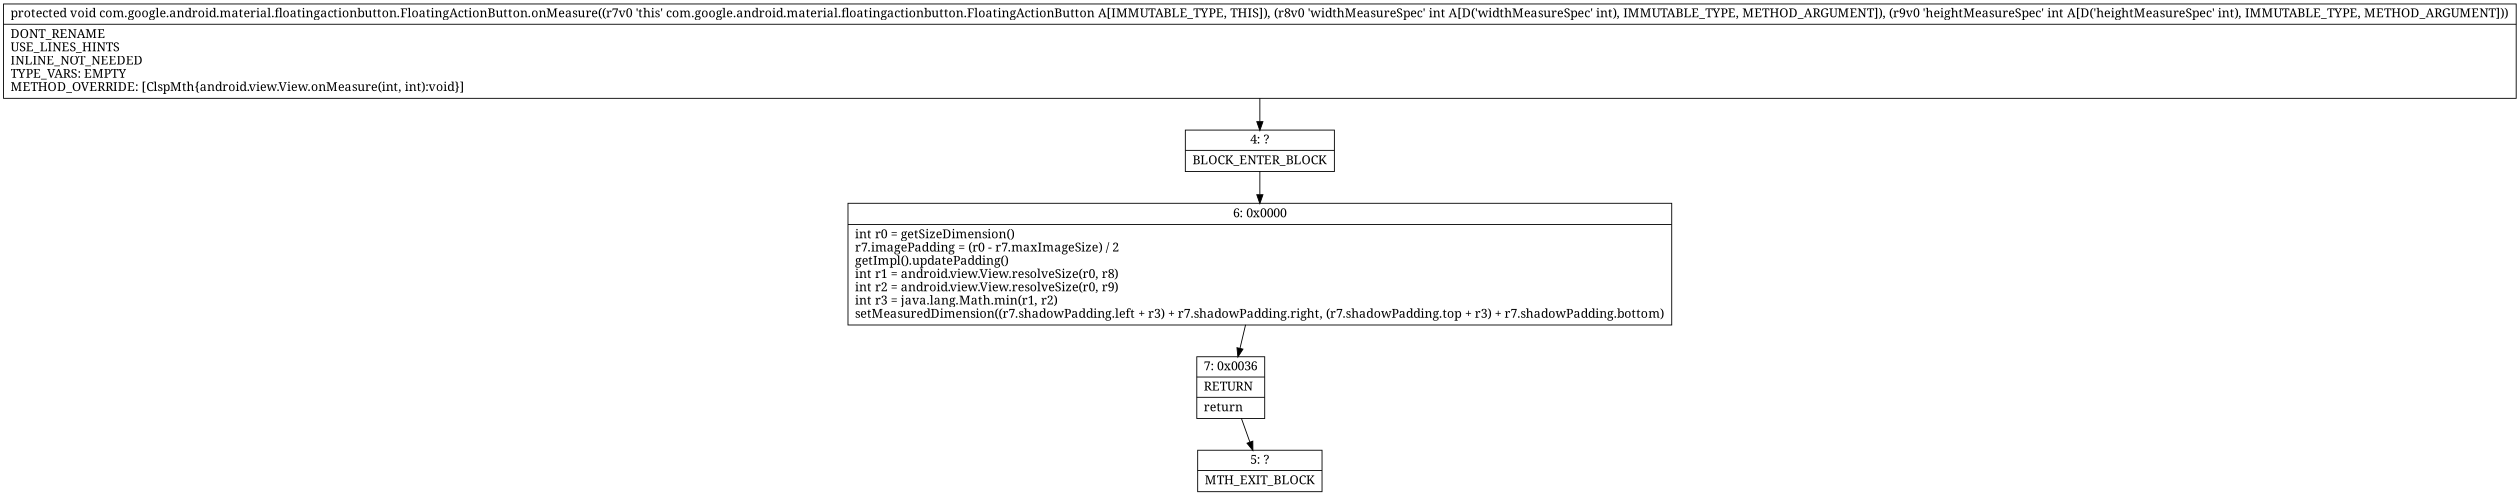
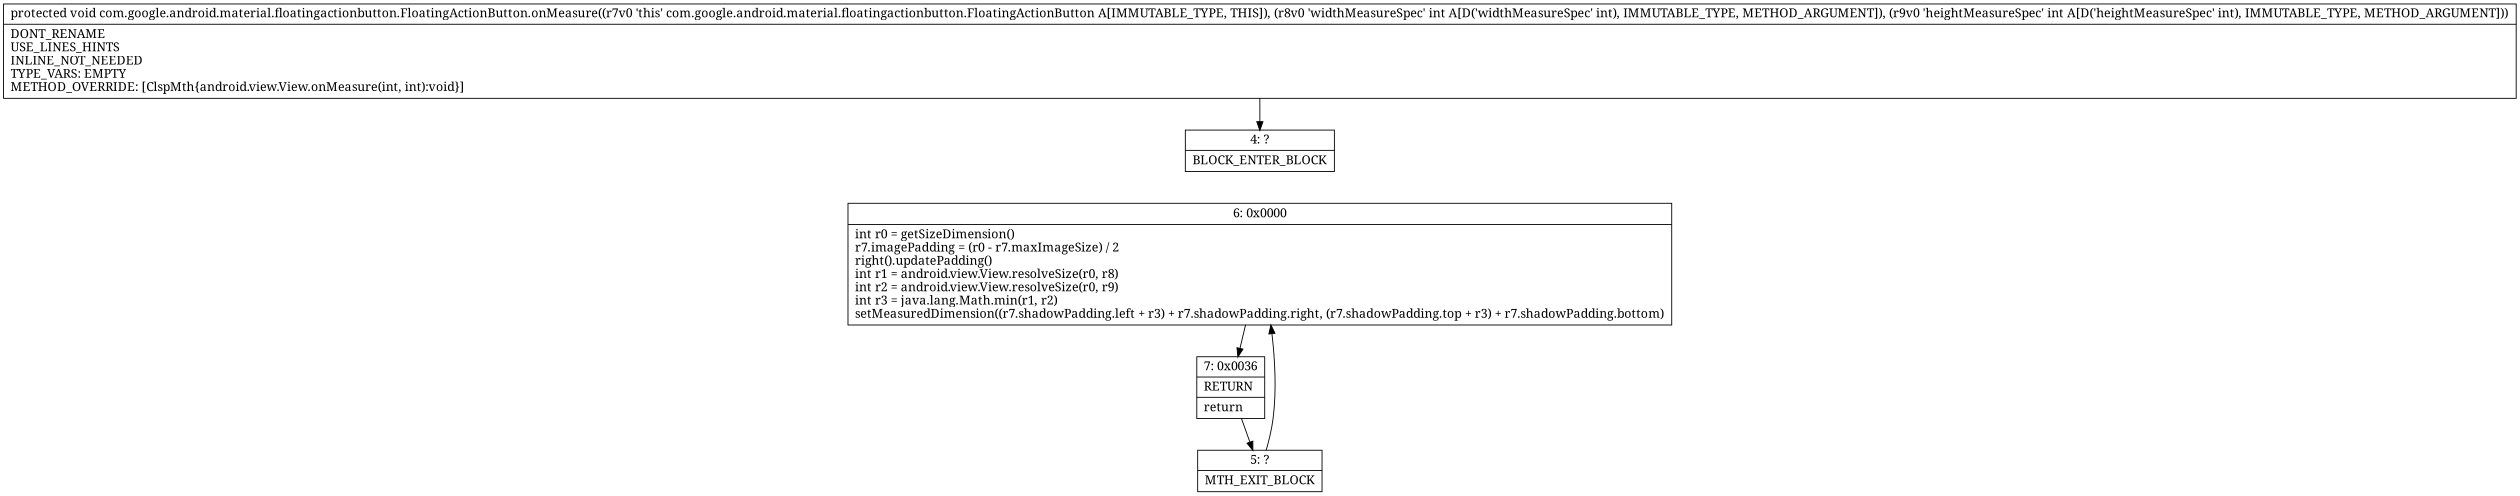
edge "4: ?" -> "6: 0x0000": now "5: ?" -> "6: 0x0000"
node "6: 0x0000": text "getImpl().updatePadding()" -> "right().updatePadding()"
